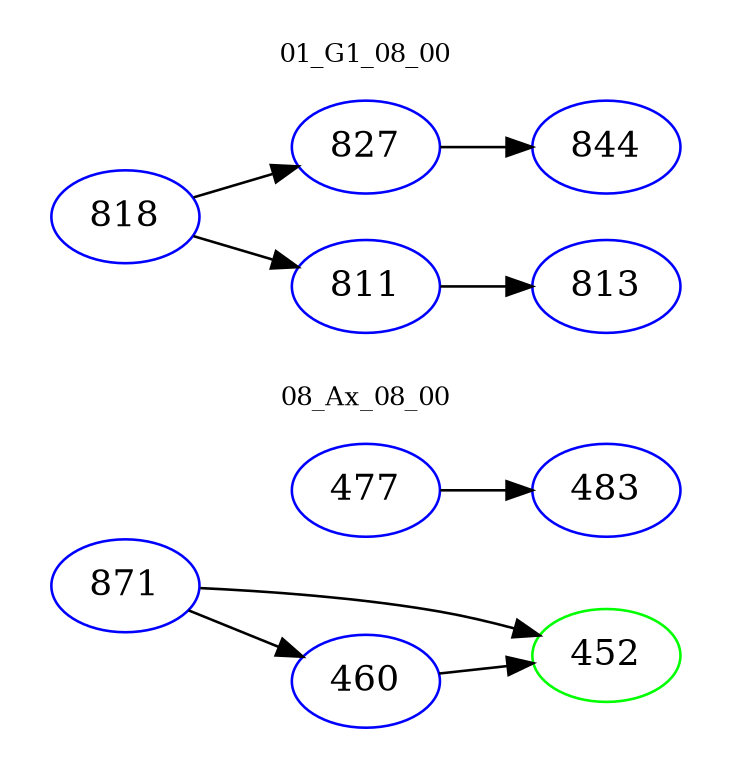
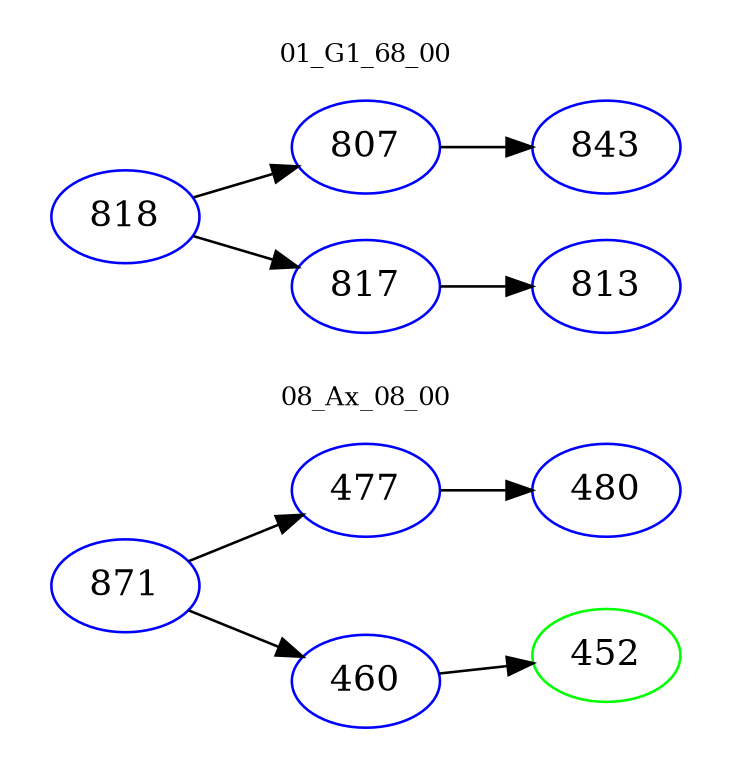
cluster "01_G1_08_00": label "01_G1_08_00" -> "01_G1_68_00"
node "827": label "827" -> "807"
node "844": label "844" -> "843"
node "811": label "811" -> "817"
node "483": label "483" -> "480"
edge "871" -> "452": now "871" -> "477"
